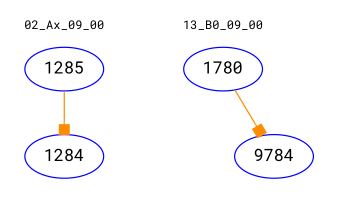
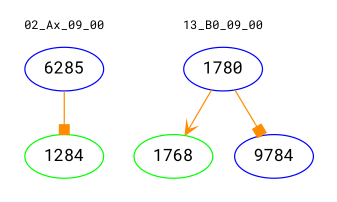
node "1285": label "1285" -> "6285"
node "1284": color blue -> green
node "1768": added
